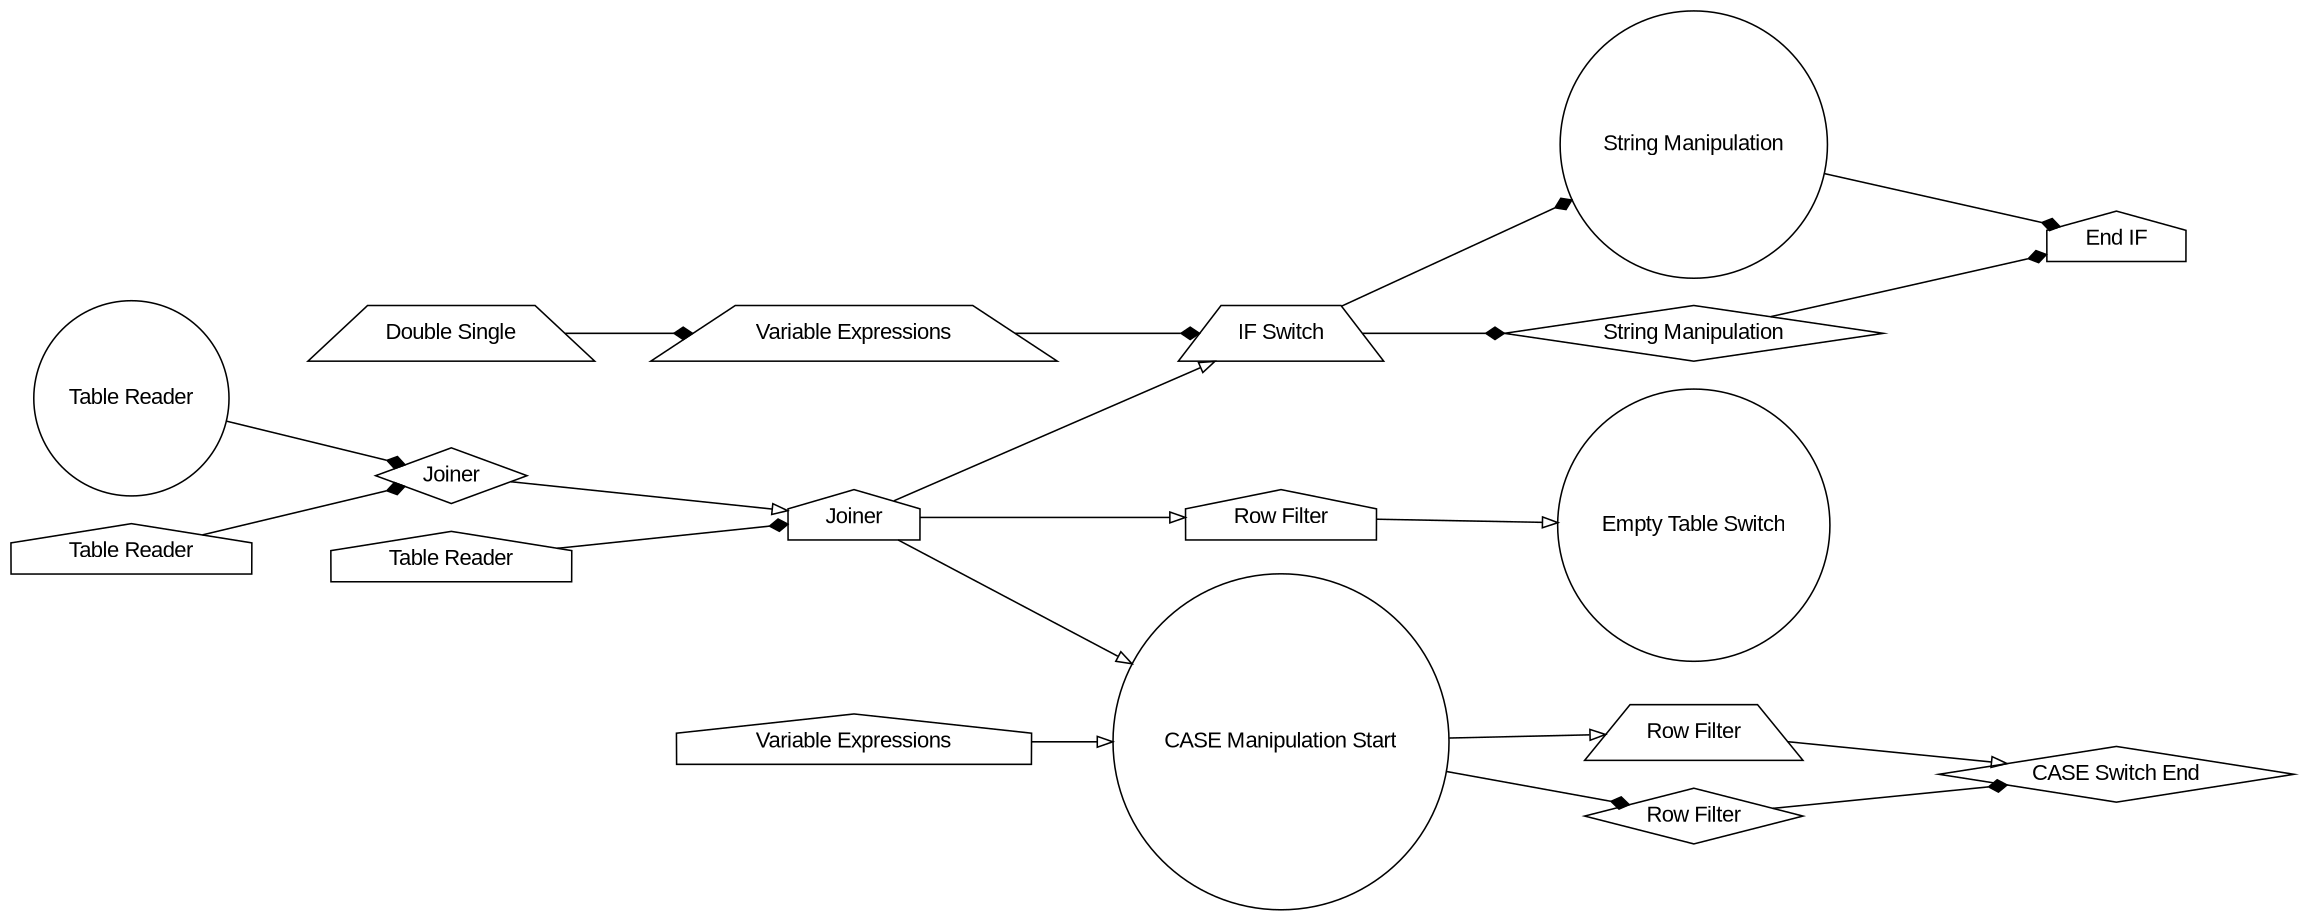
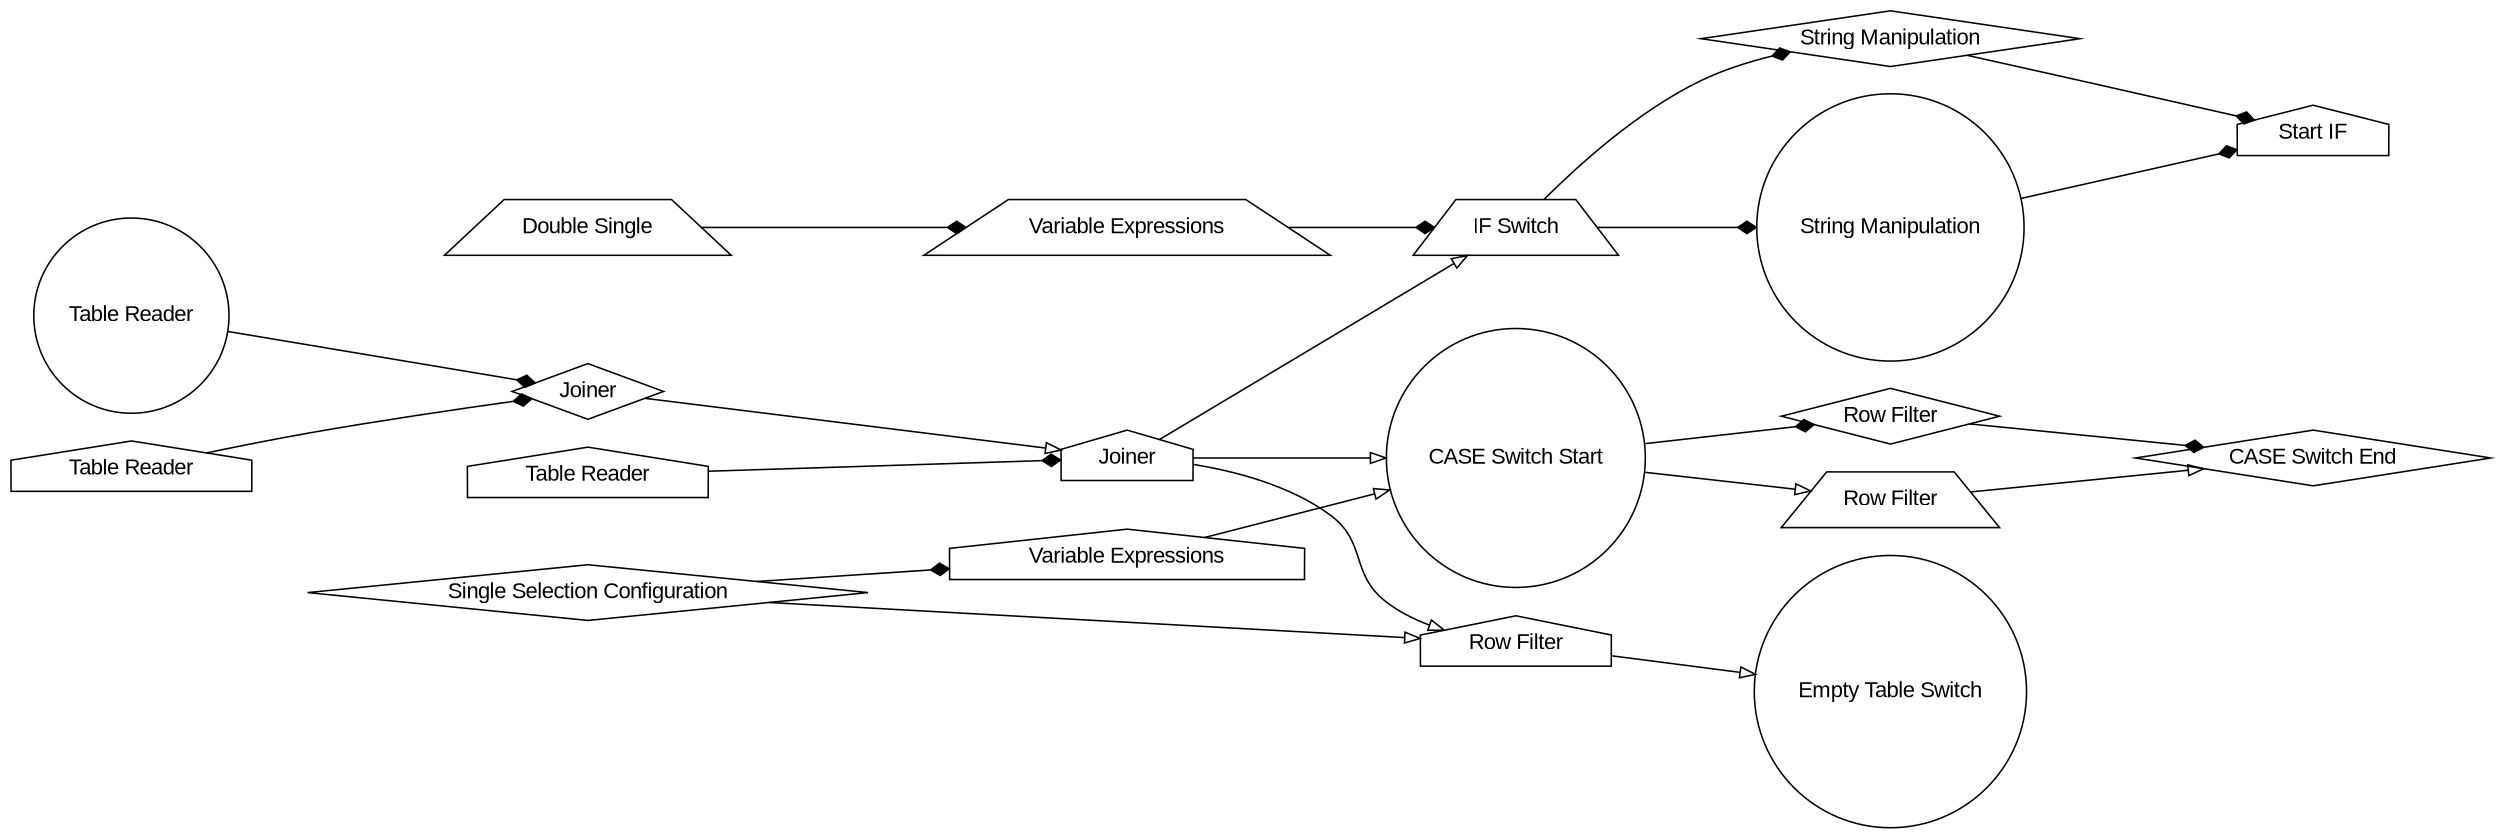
node "End IF": label "End IF" -> "Start IF"
node "Single Selection Configuration": added
node "CASE Manipulation Start": label "CASE Manipulation Start" -> "CASE Switch Start"
